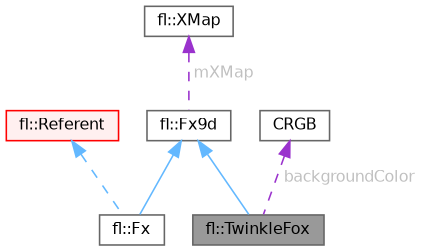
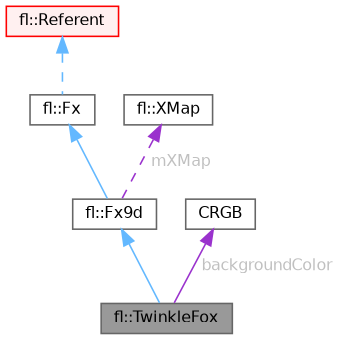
edge "fl::Fx" -> "fl::Fx9d": reversed
edge "fl::TwinkleFox" -> "CRGB": style dashed -> solid
